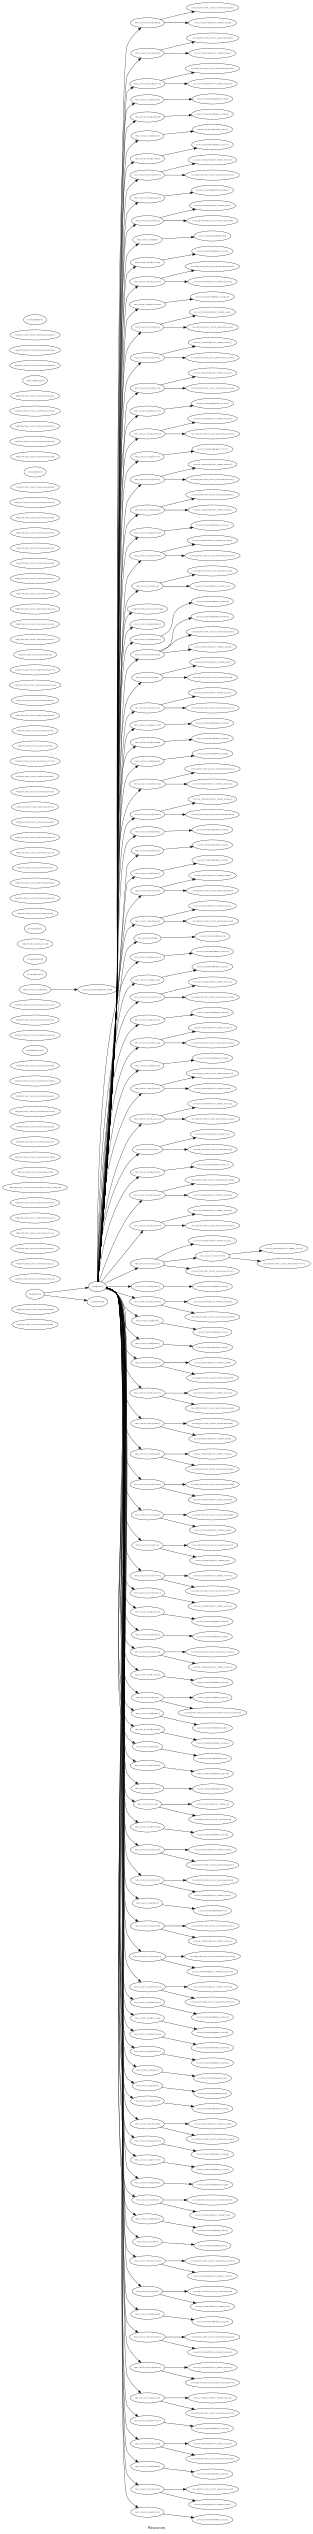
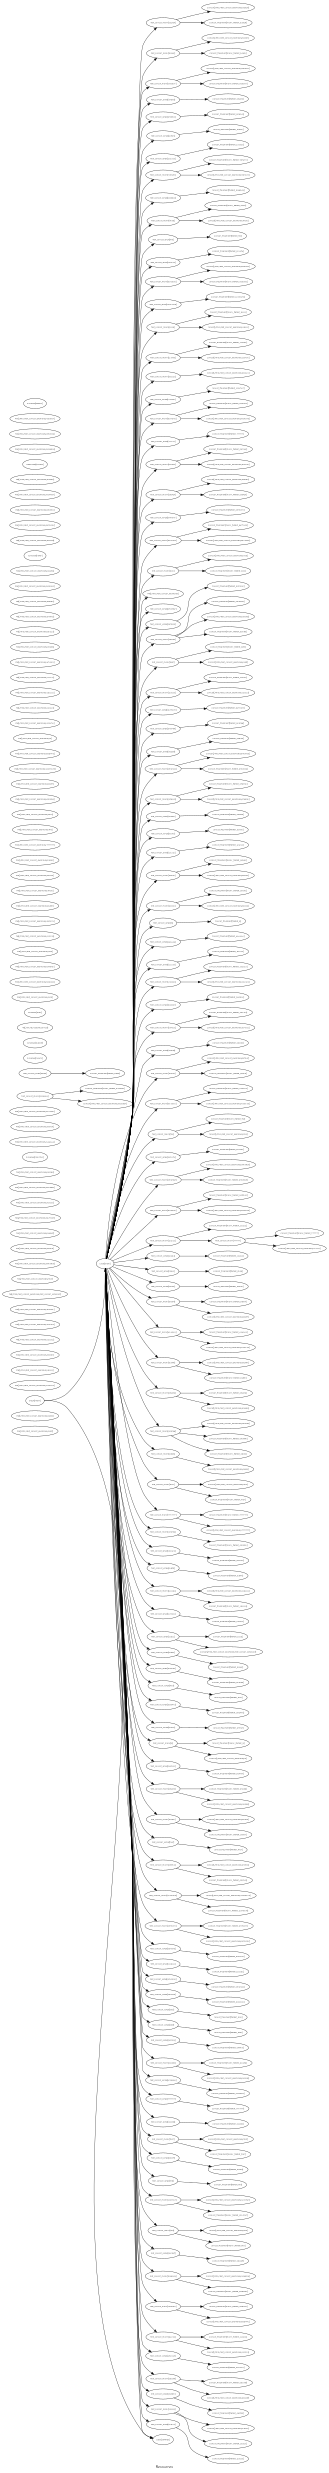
node "Concat_fragment[many_filetest_abc123]": removed
node "Concat[/tmp/test_concat_examples/121212]": removed
edge "Class[Main]" -> "Test_concat_many[access14]": now "Class[Main]" -> "Class[Settings]"
edge "Test_concat_many[alexis]" -> "Concat_fragment[many_filetest_alexis]": now "Test_concat_many[andrew]" -> "Concat_fragment[many_filetest_alexis]"
